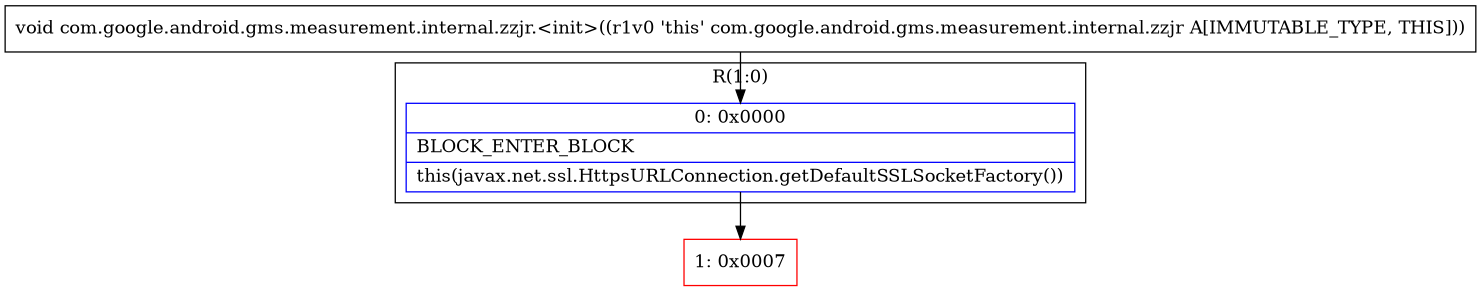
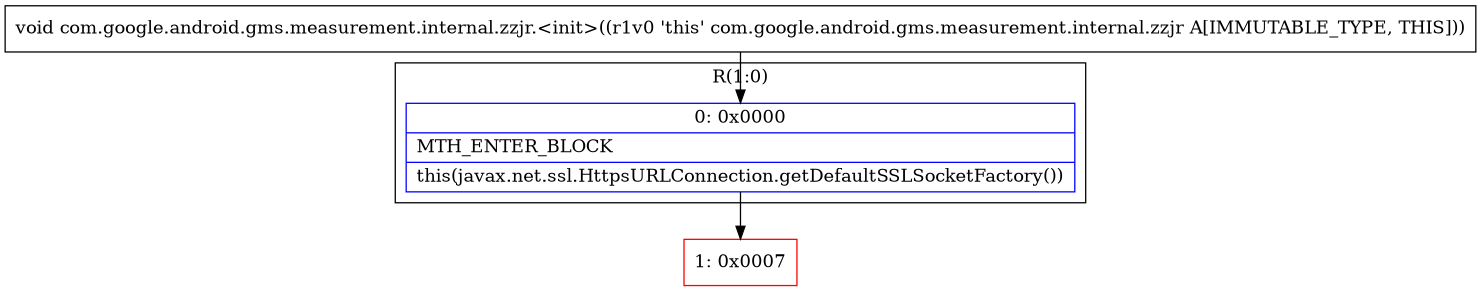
node "0: 0x0000": text "BLOCK_ENTER_BLOCK" -> "MTH_ENTER_BLOCK"
